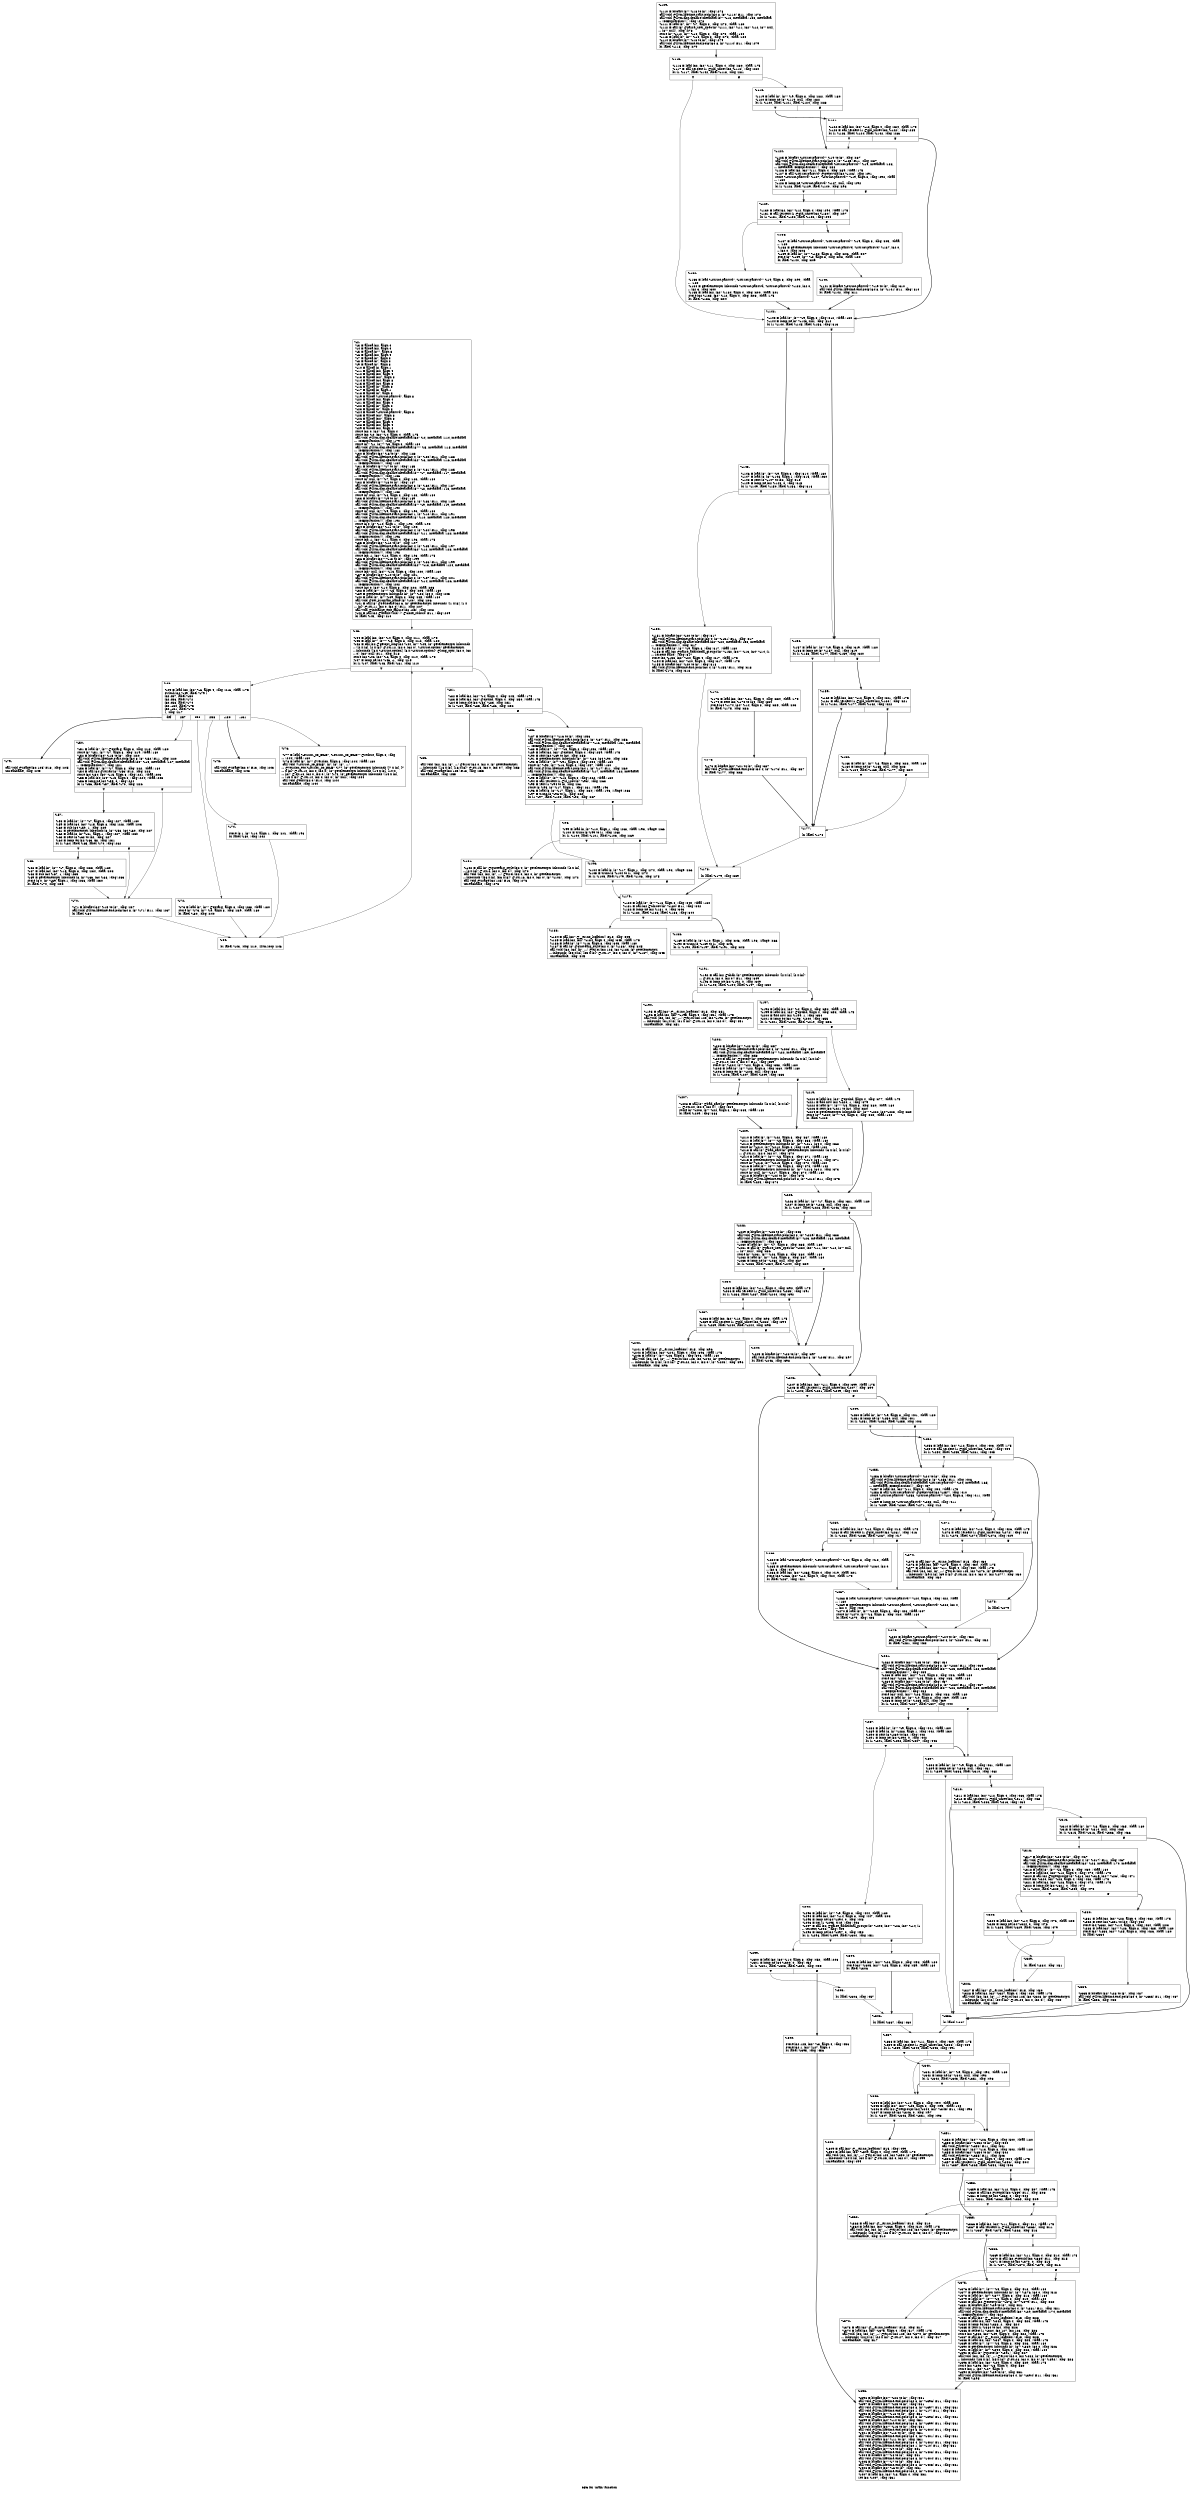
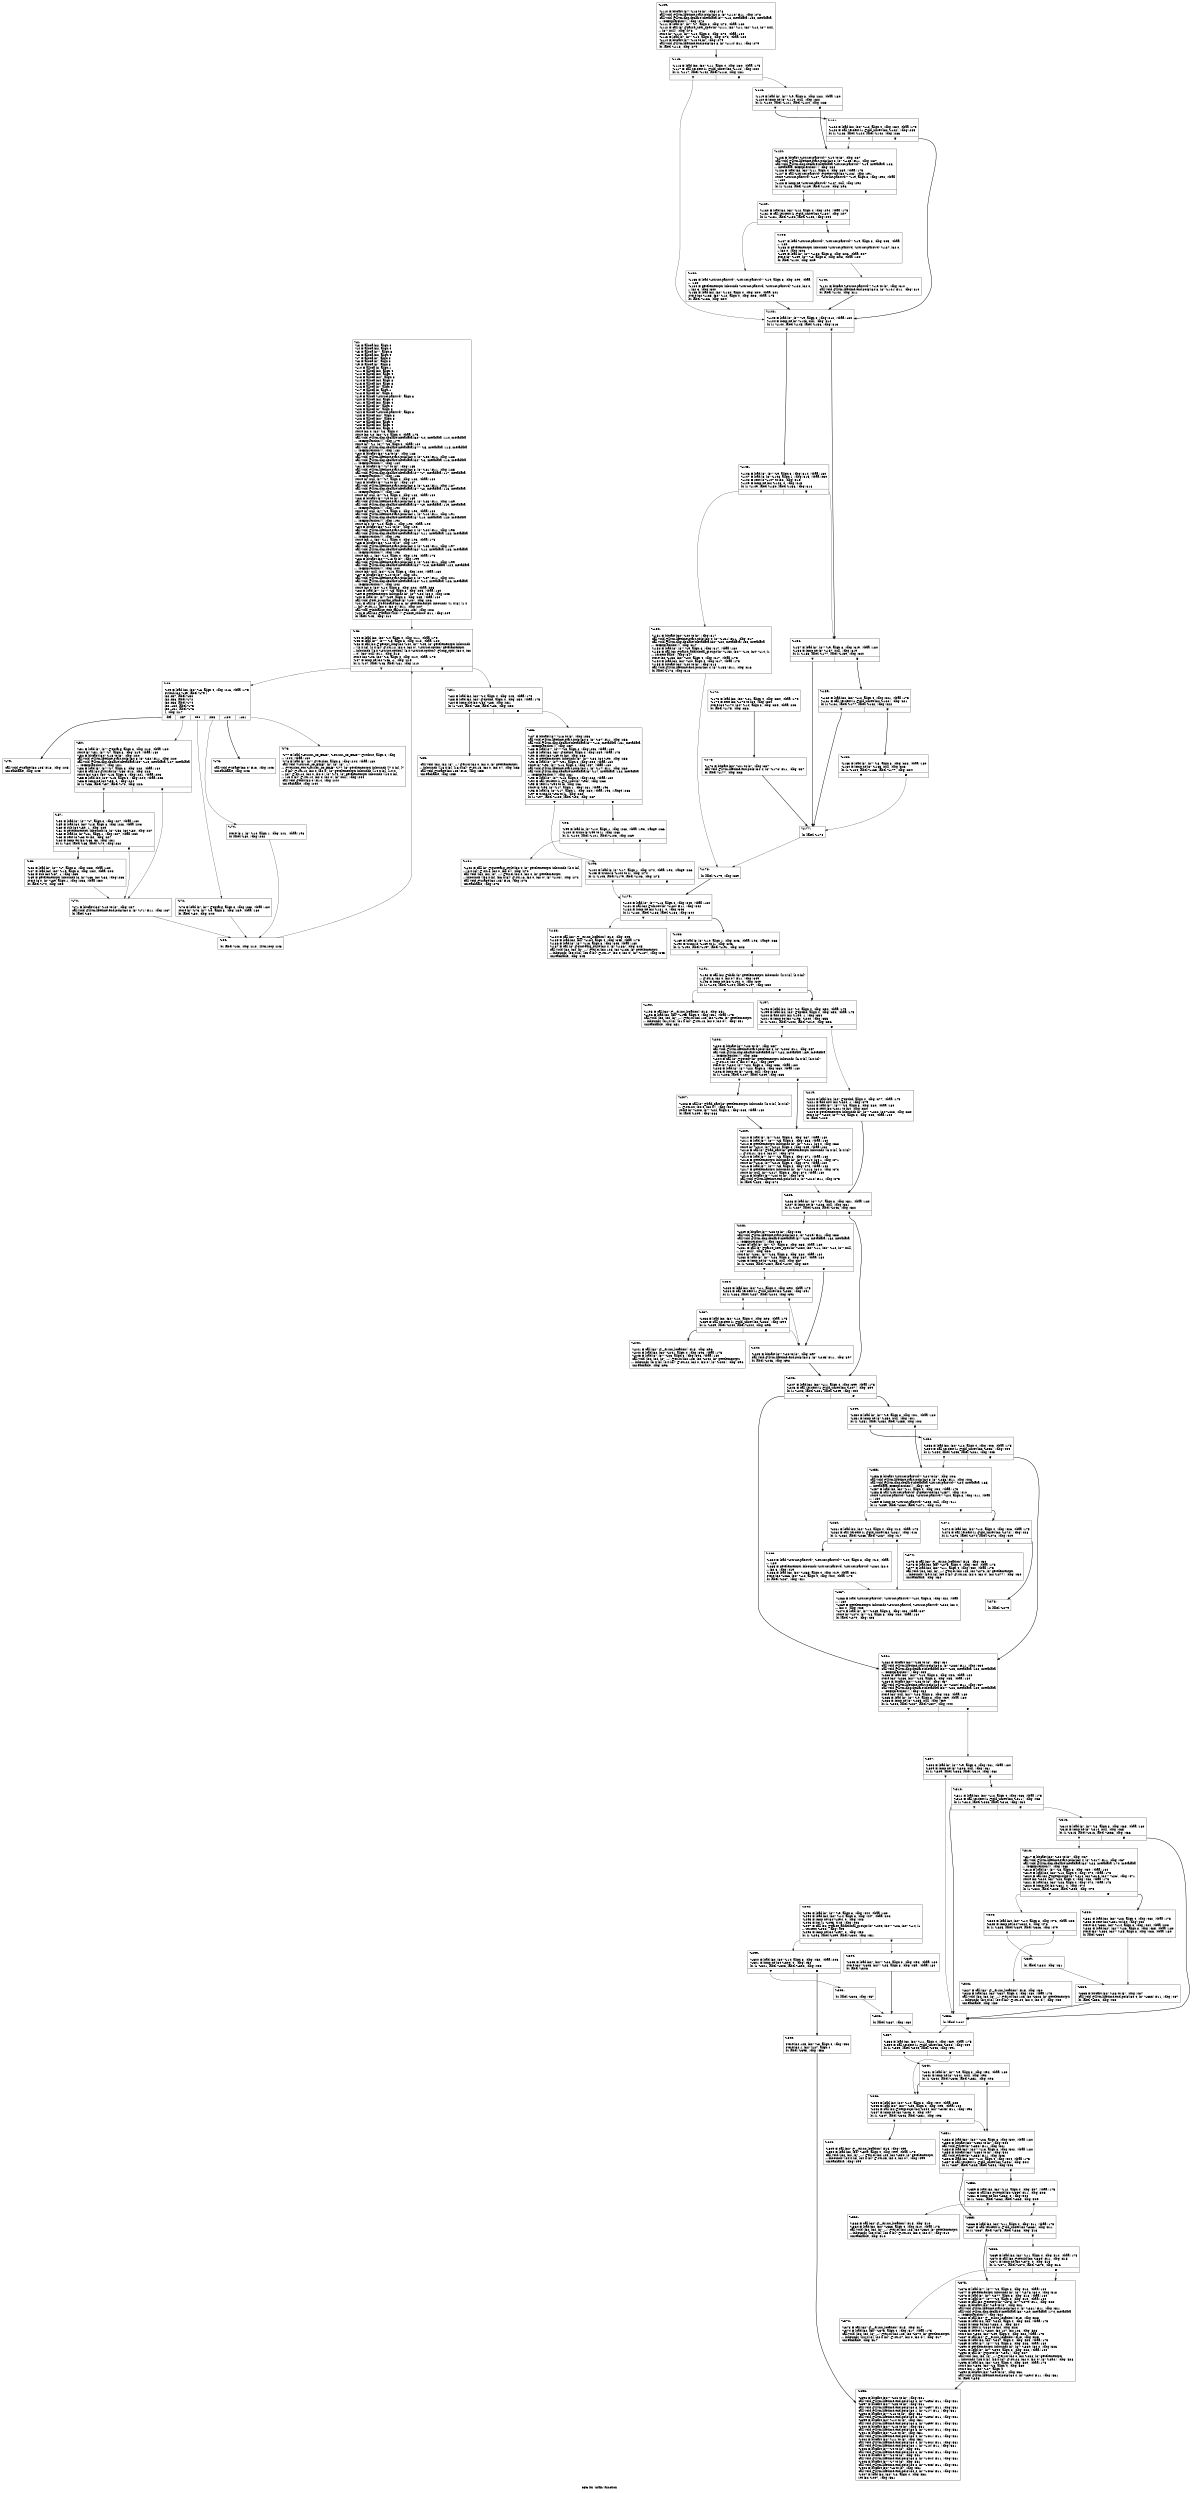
node "%279:": removed
node "%287:": removed
edge "%329:" -> "%326:": now "%329:" -> "%334:"
